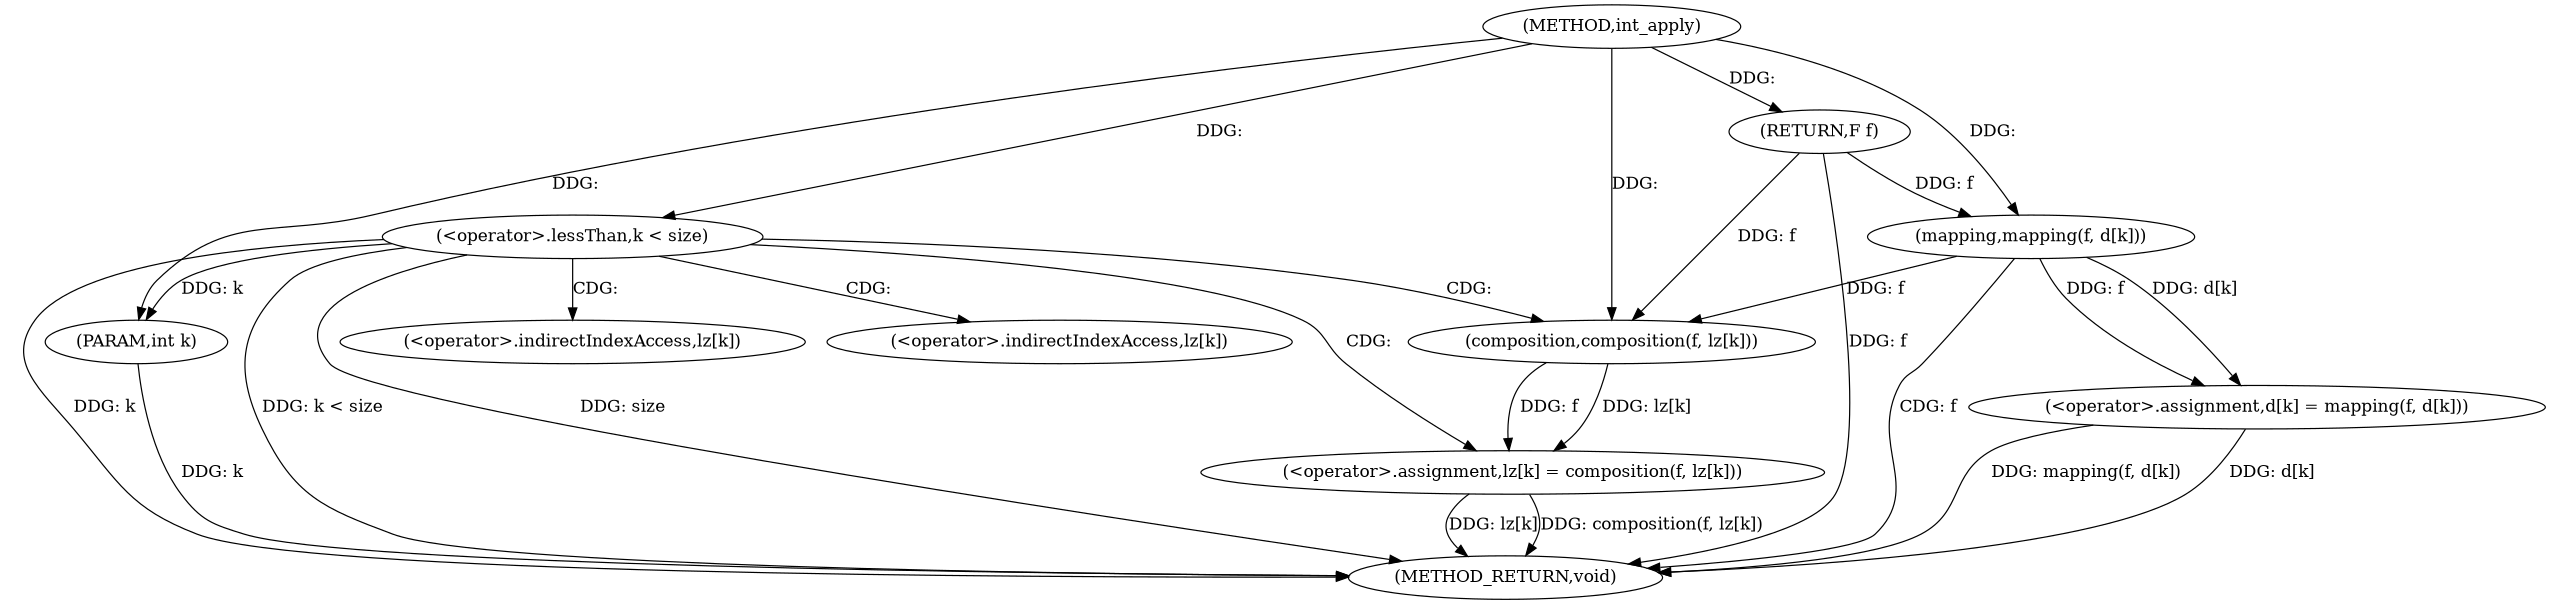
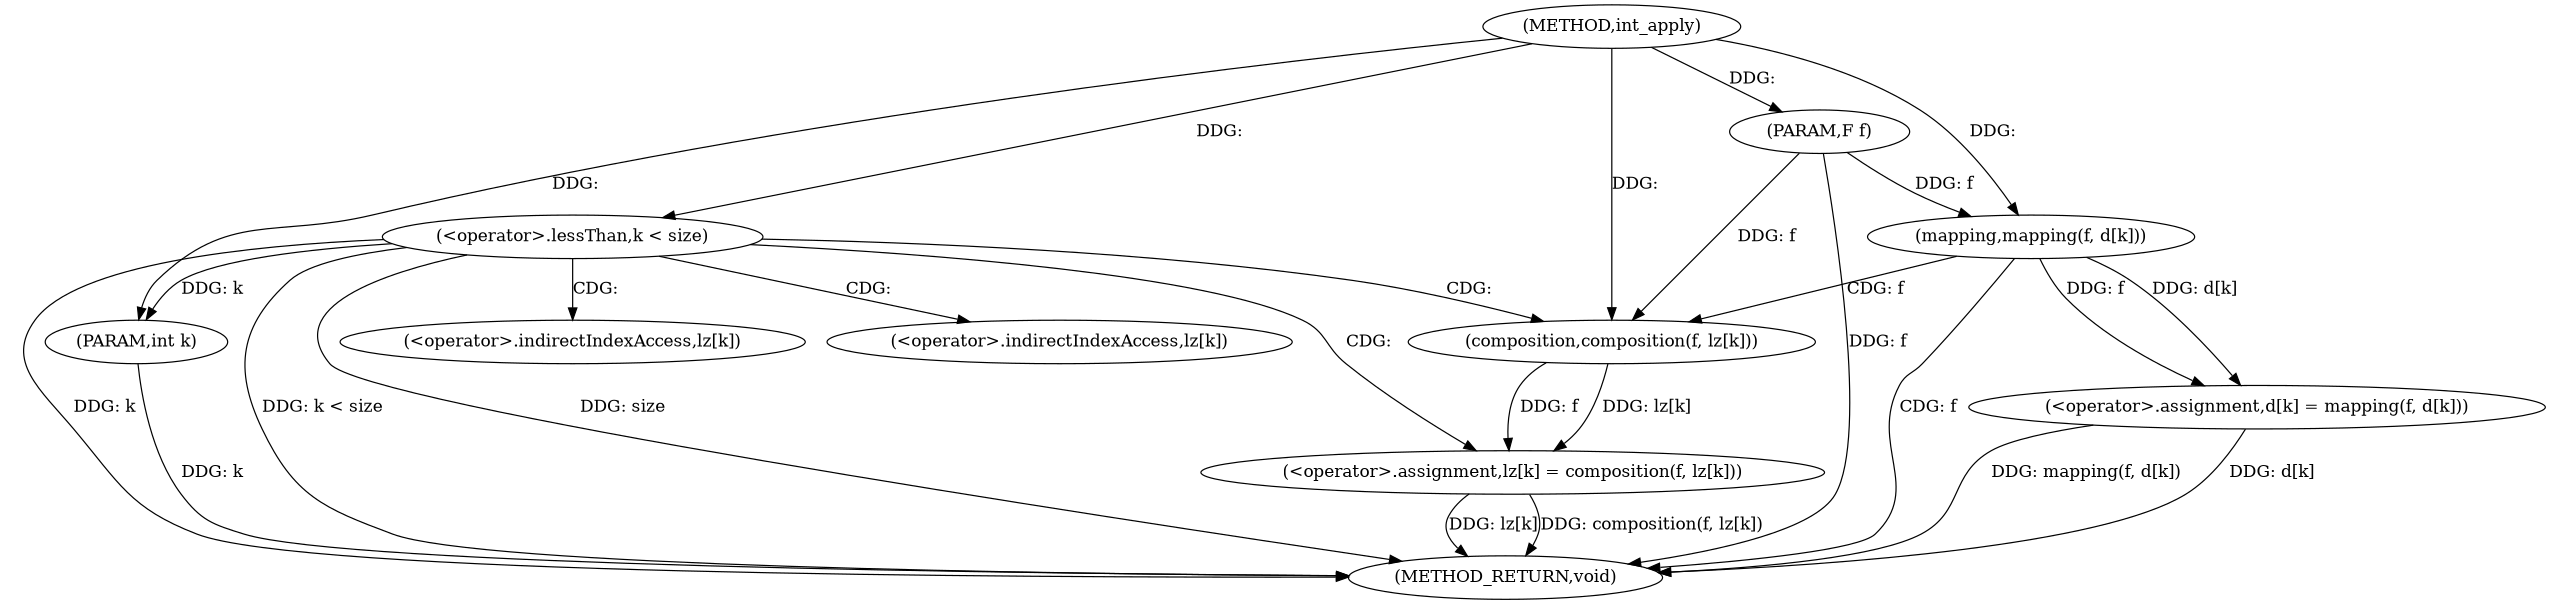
node "(RETURN,F f)": label "(RETURN,F f)" -> "(PARAM,F f)"
edge "(mapping,mapping(f, d[k]))" -> "(composition,composition(f, lz[k]))": label "DDG: f" -> "CDG: f"
